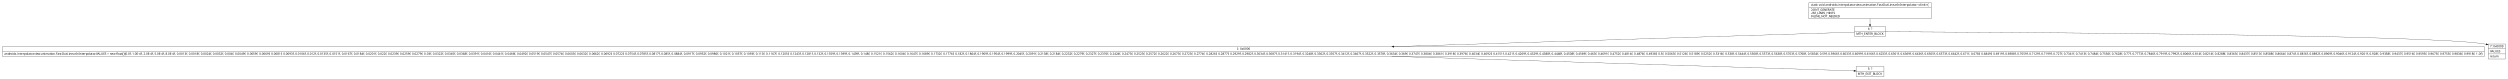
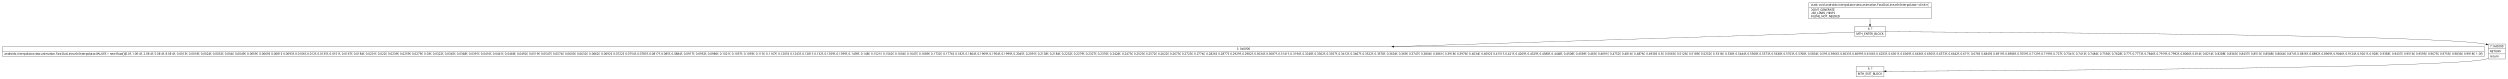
node "7: 0x0009": text "VALUES" -> "RETURN"
edge "6: 0x0000" -> "5: ?": now "7: 0x0009" -> "5: ?"
